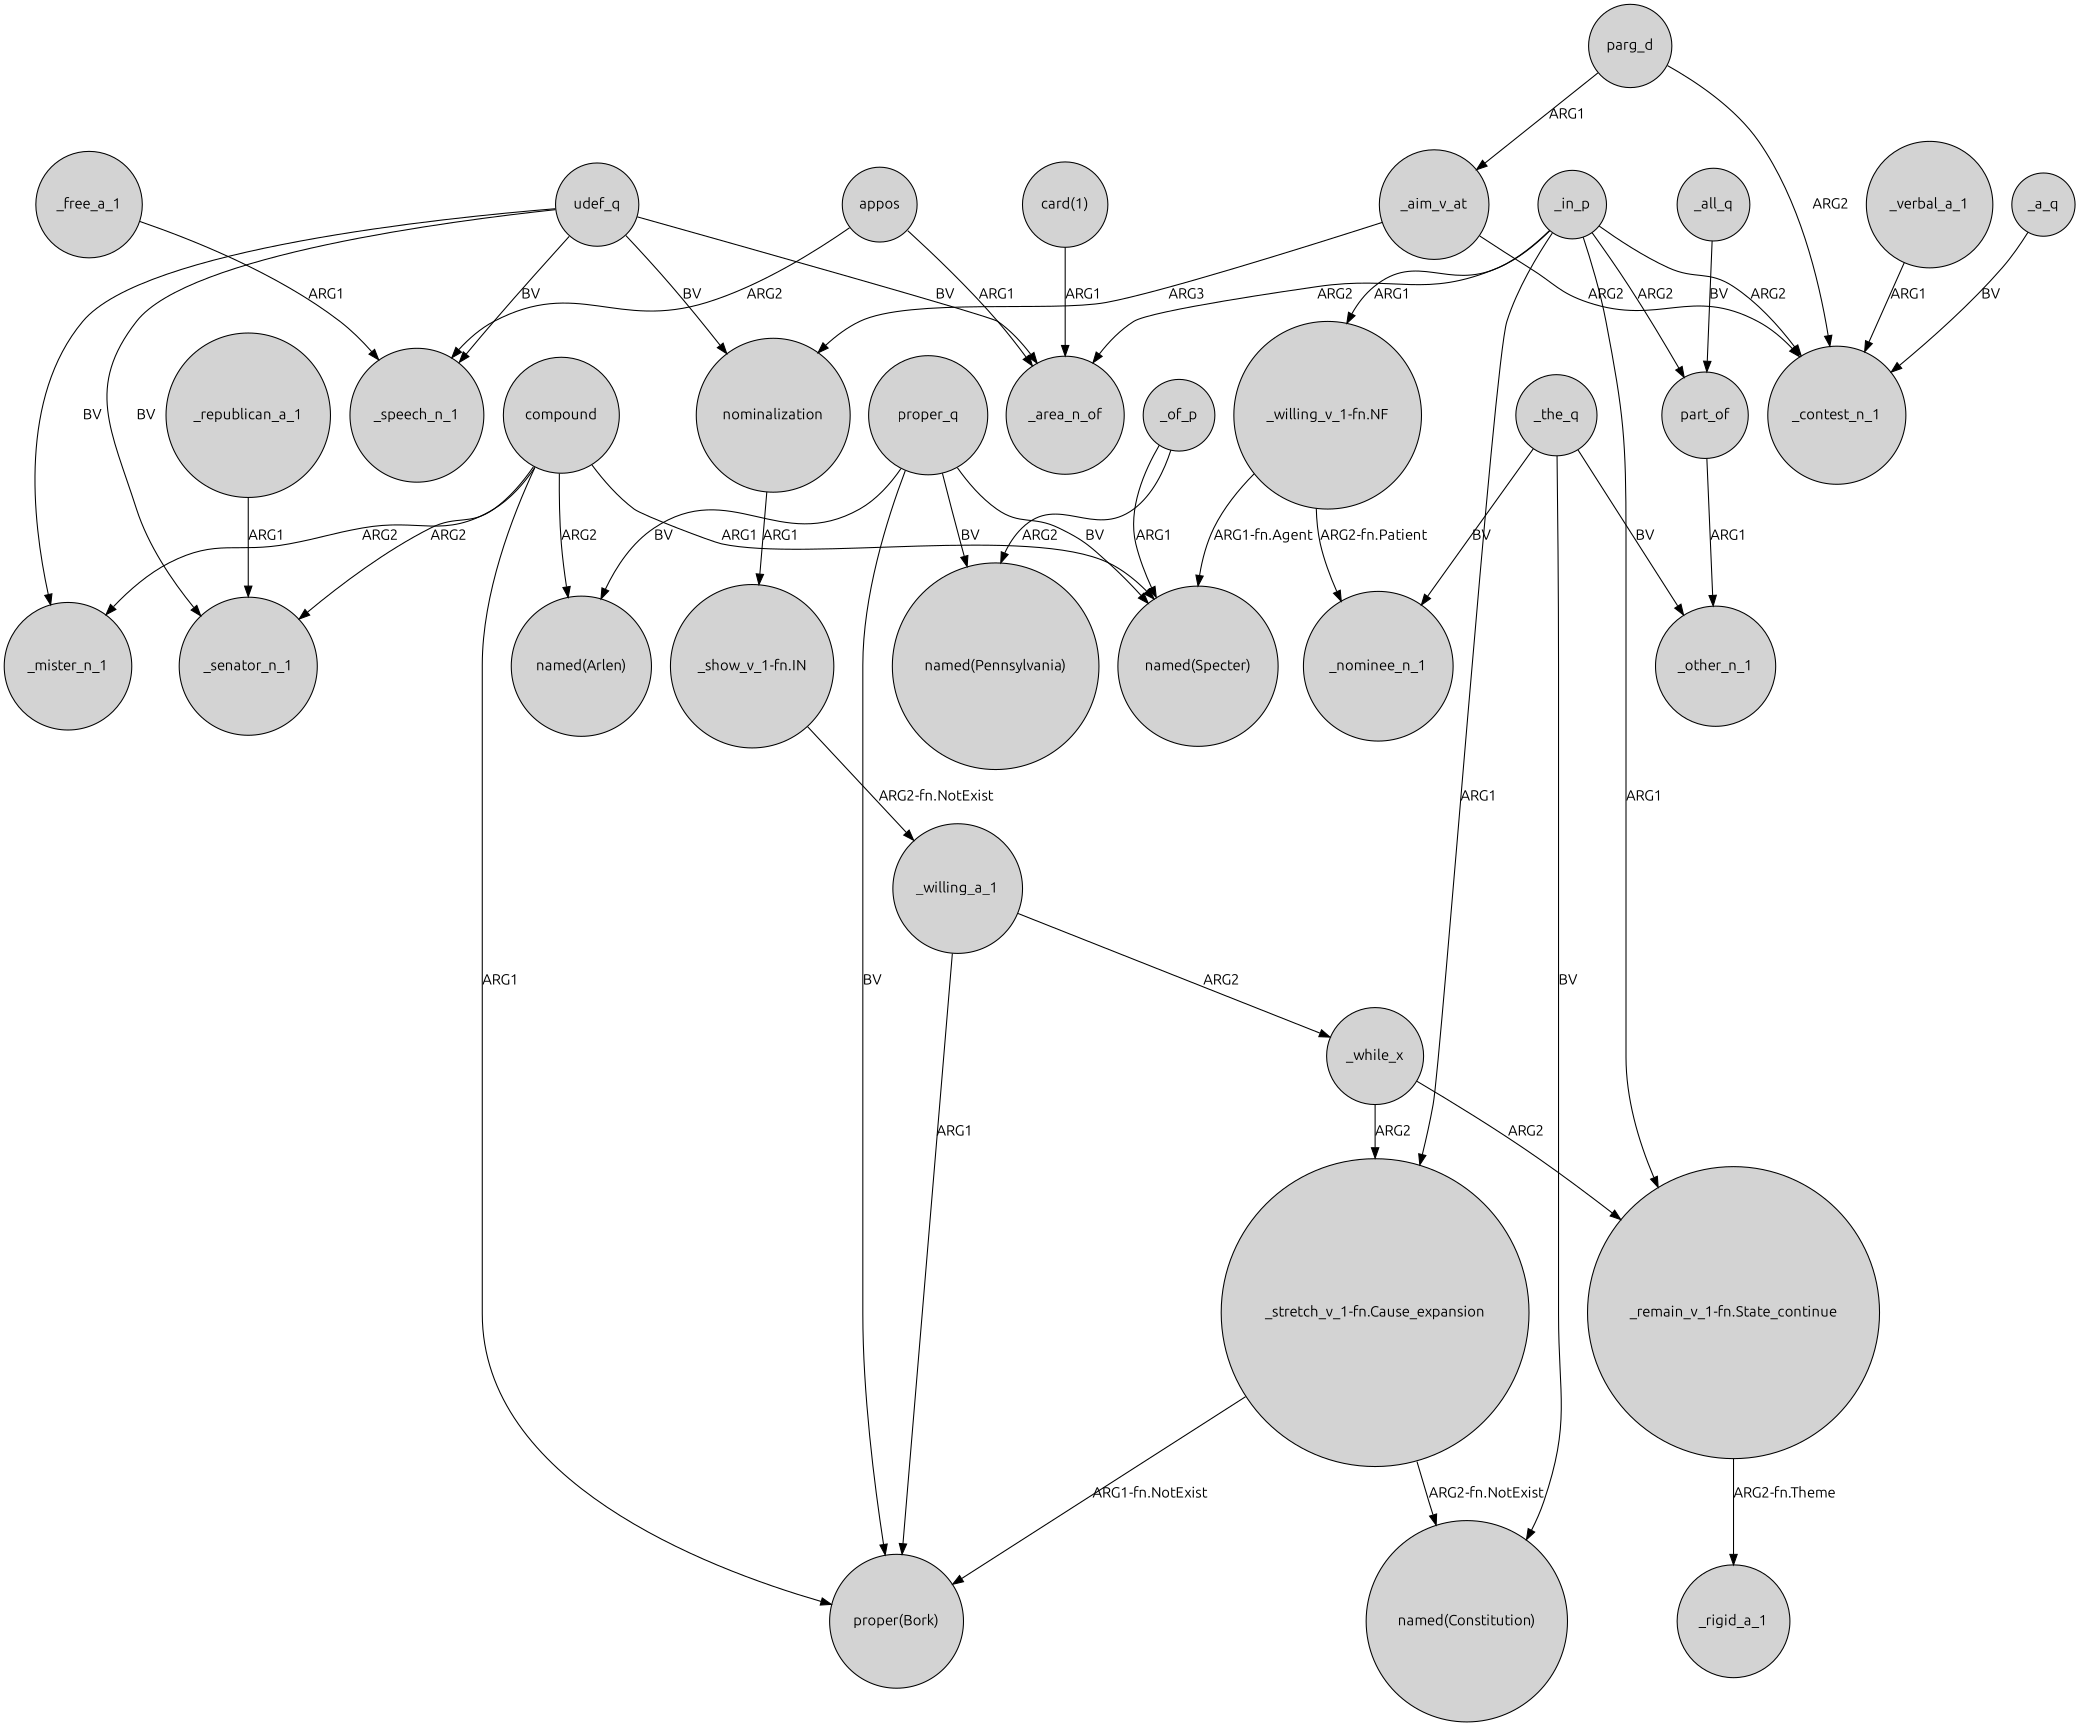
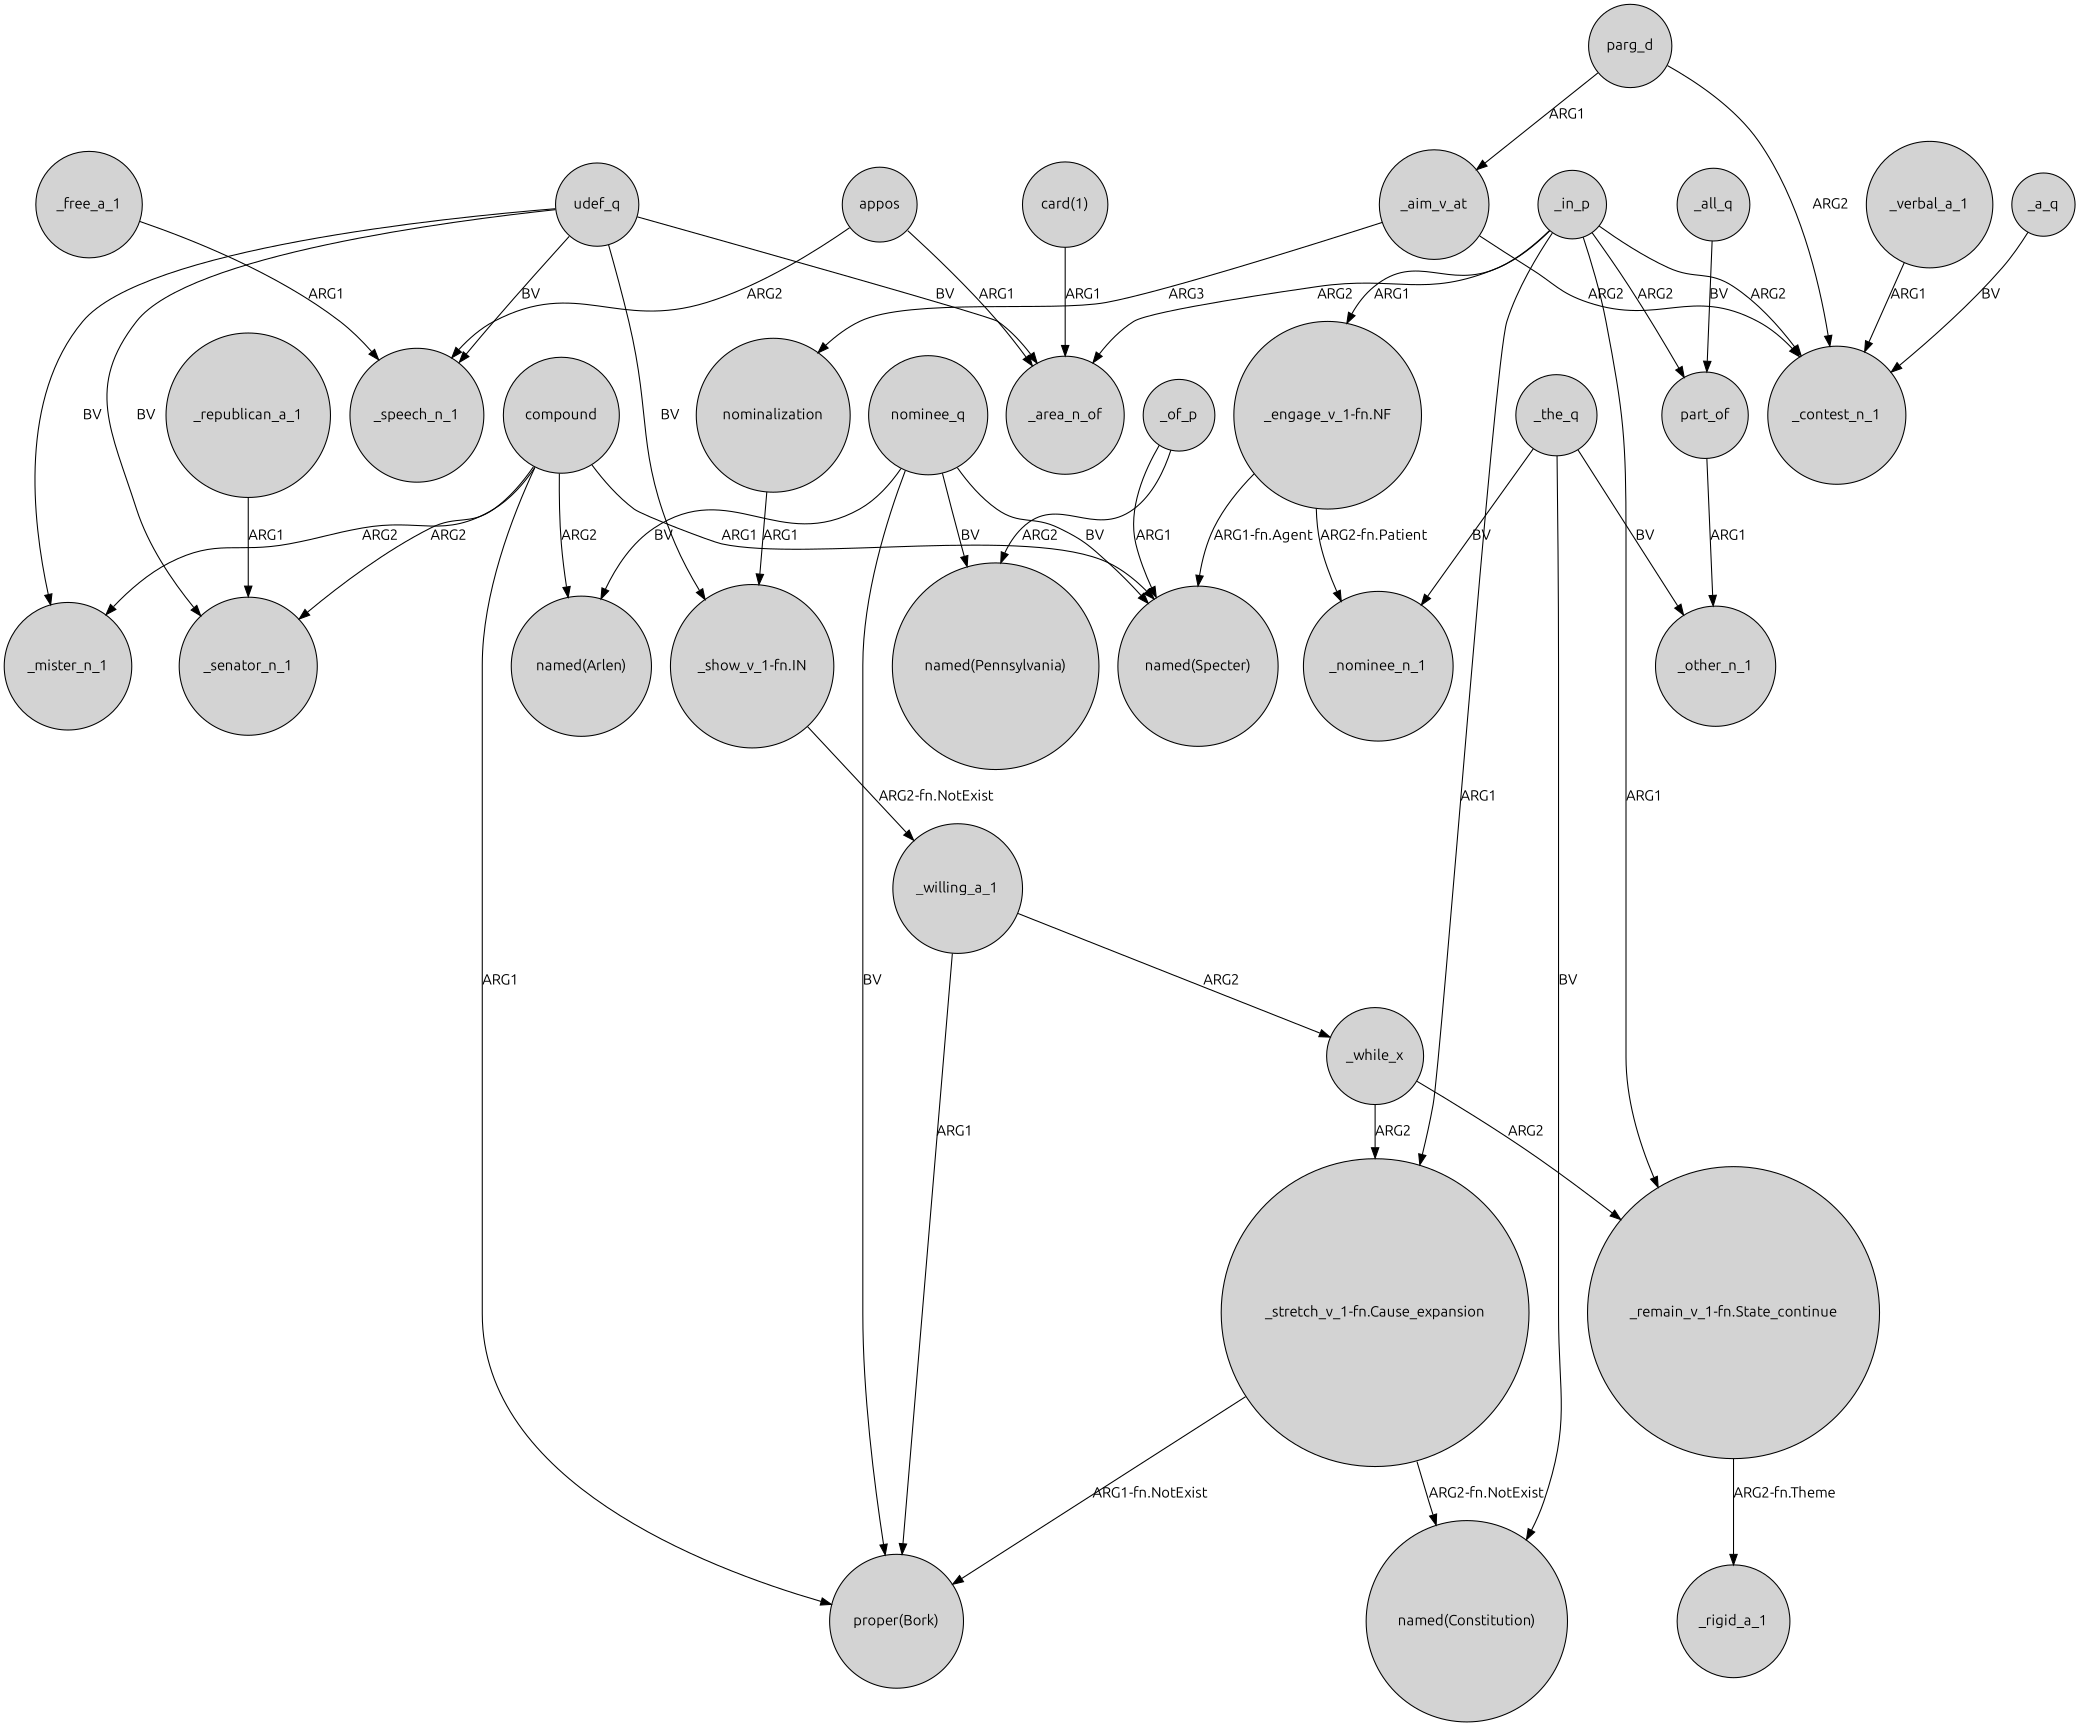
edge "udef_q" -> "nominalization": now "udef_q" -> "_show_v_1-fn.IN"
node "proper_q": label "proper_q" -> "nominee_q"
node "_willing_v_1-fn.NF": label "_willing_v_1-fn.NF" -> "_engage_v_1-fn.NF"
